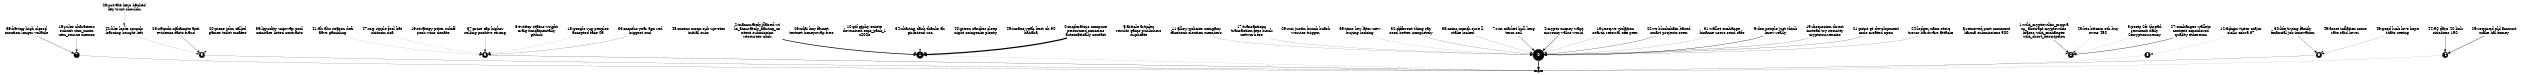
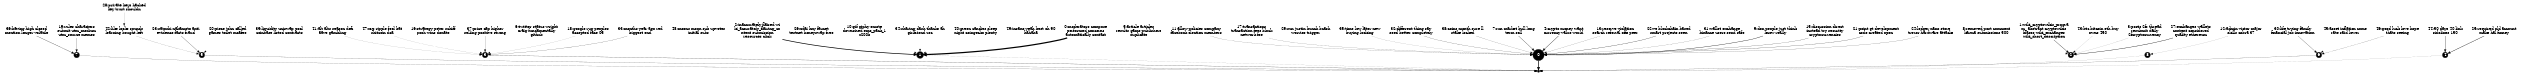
node "19:rules characters submit utm_moon utm_source memes": label "19:rules characters submit utm_moon utm_source memes" -> "19:rules characters submit utm_medium utm_source memes"
